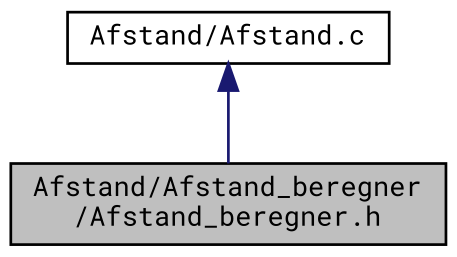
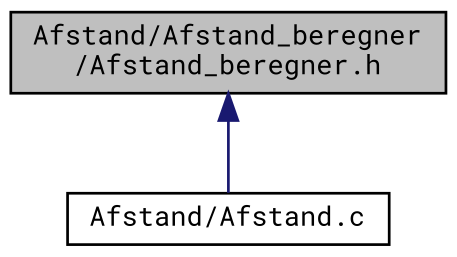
edge "Afstand/Afstand_beregner /Afstand_beregner.h" -> "Afstand/Afstand.c": reversed
